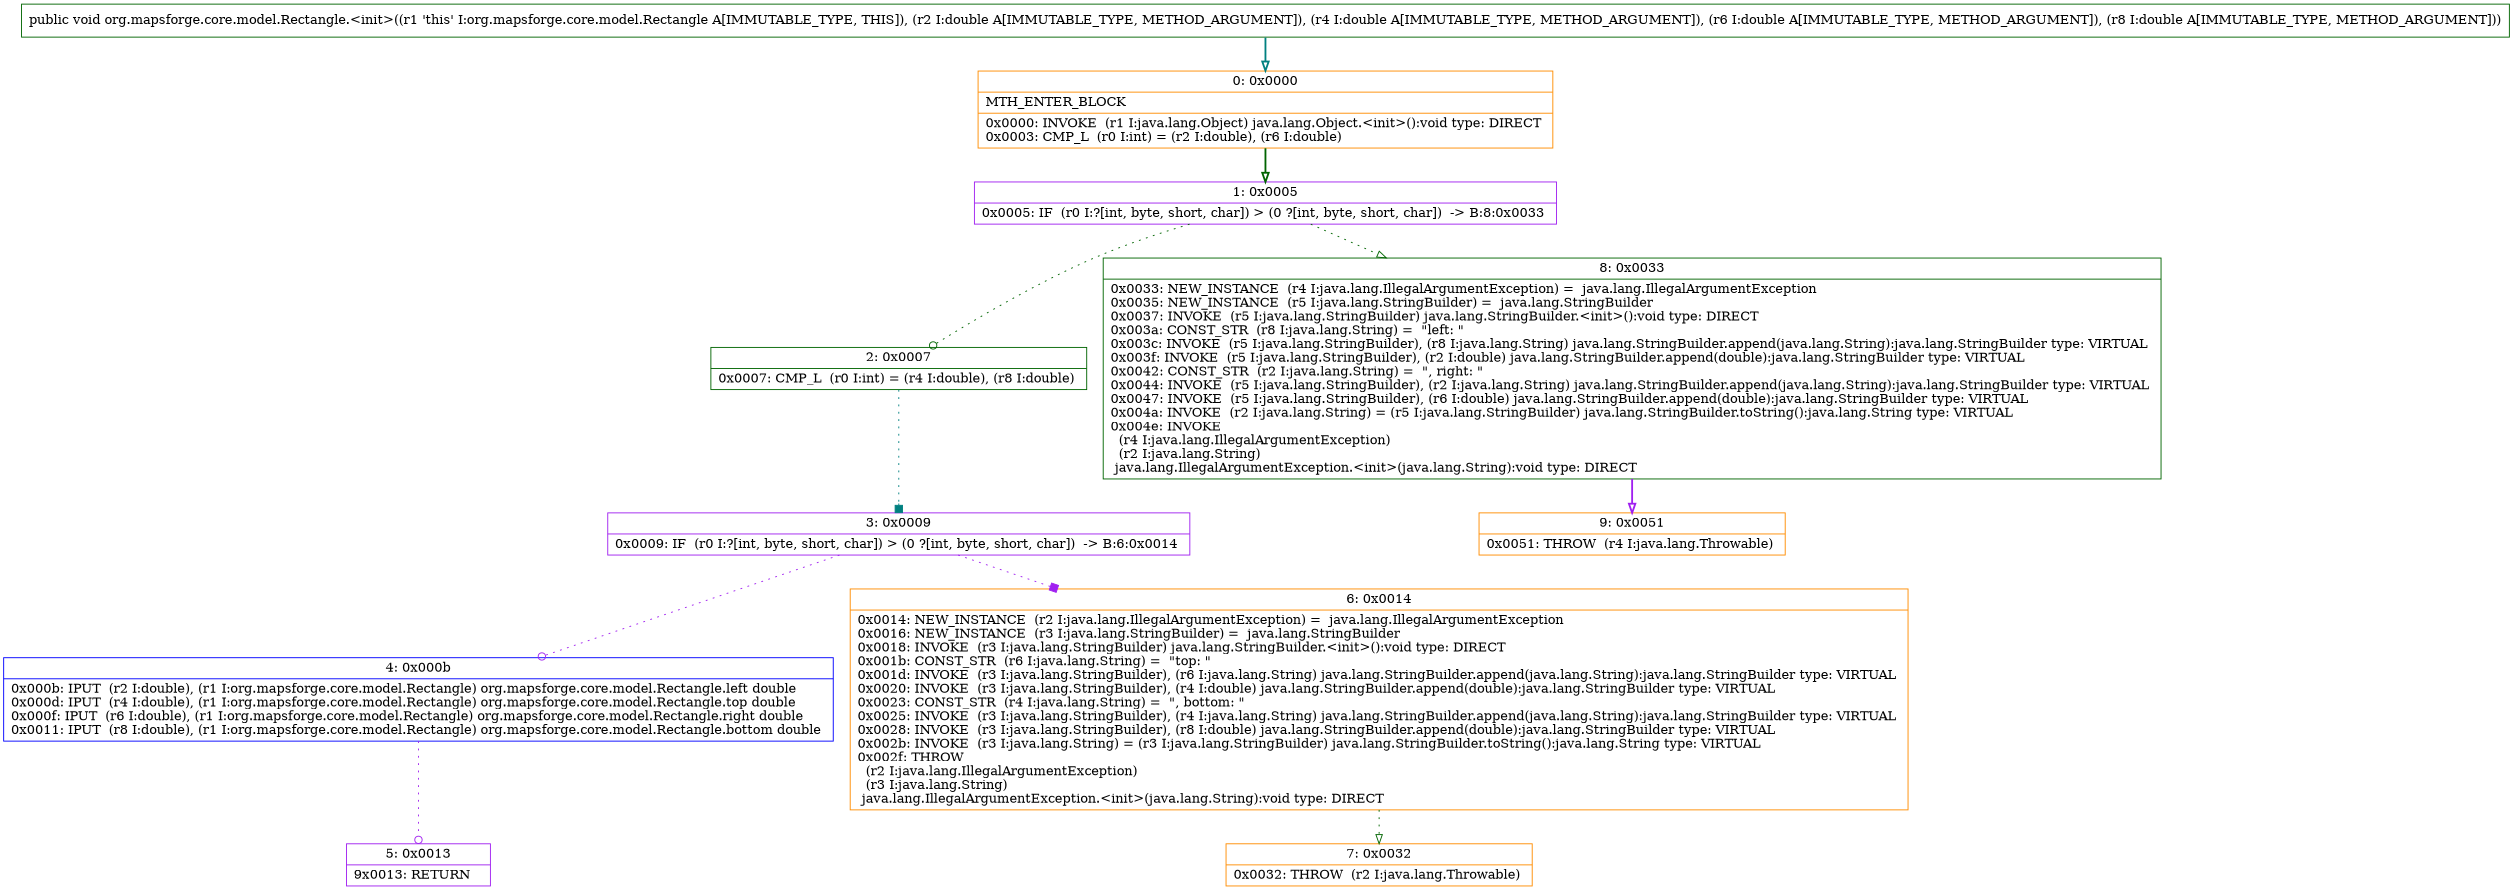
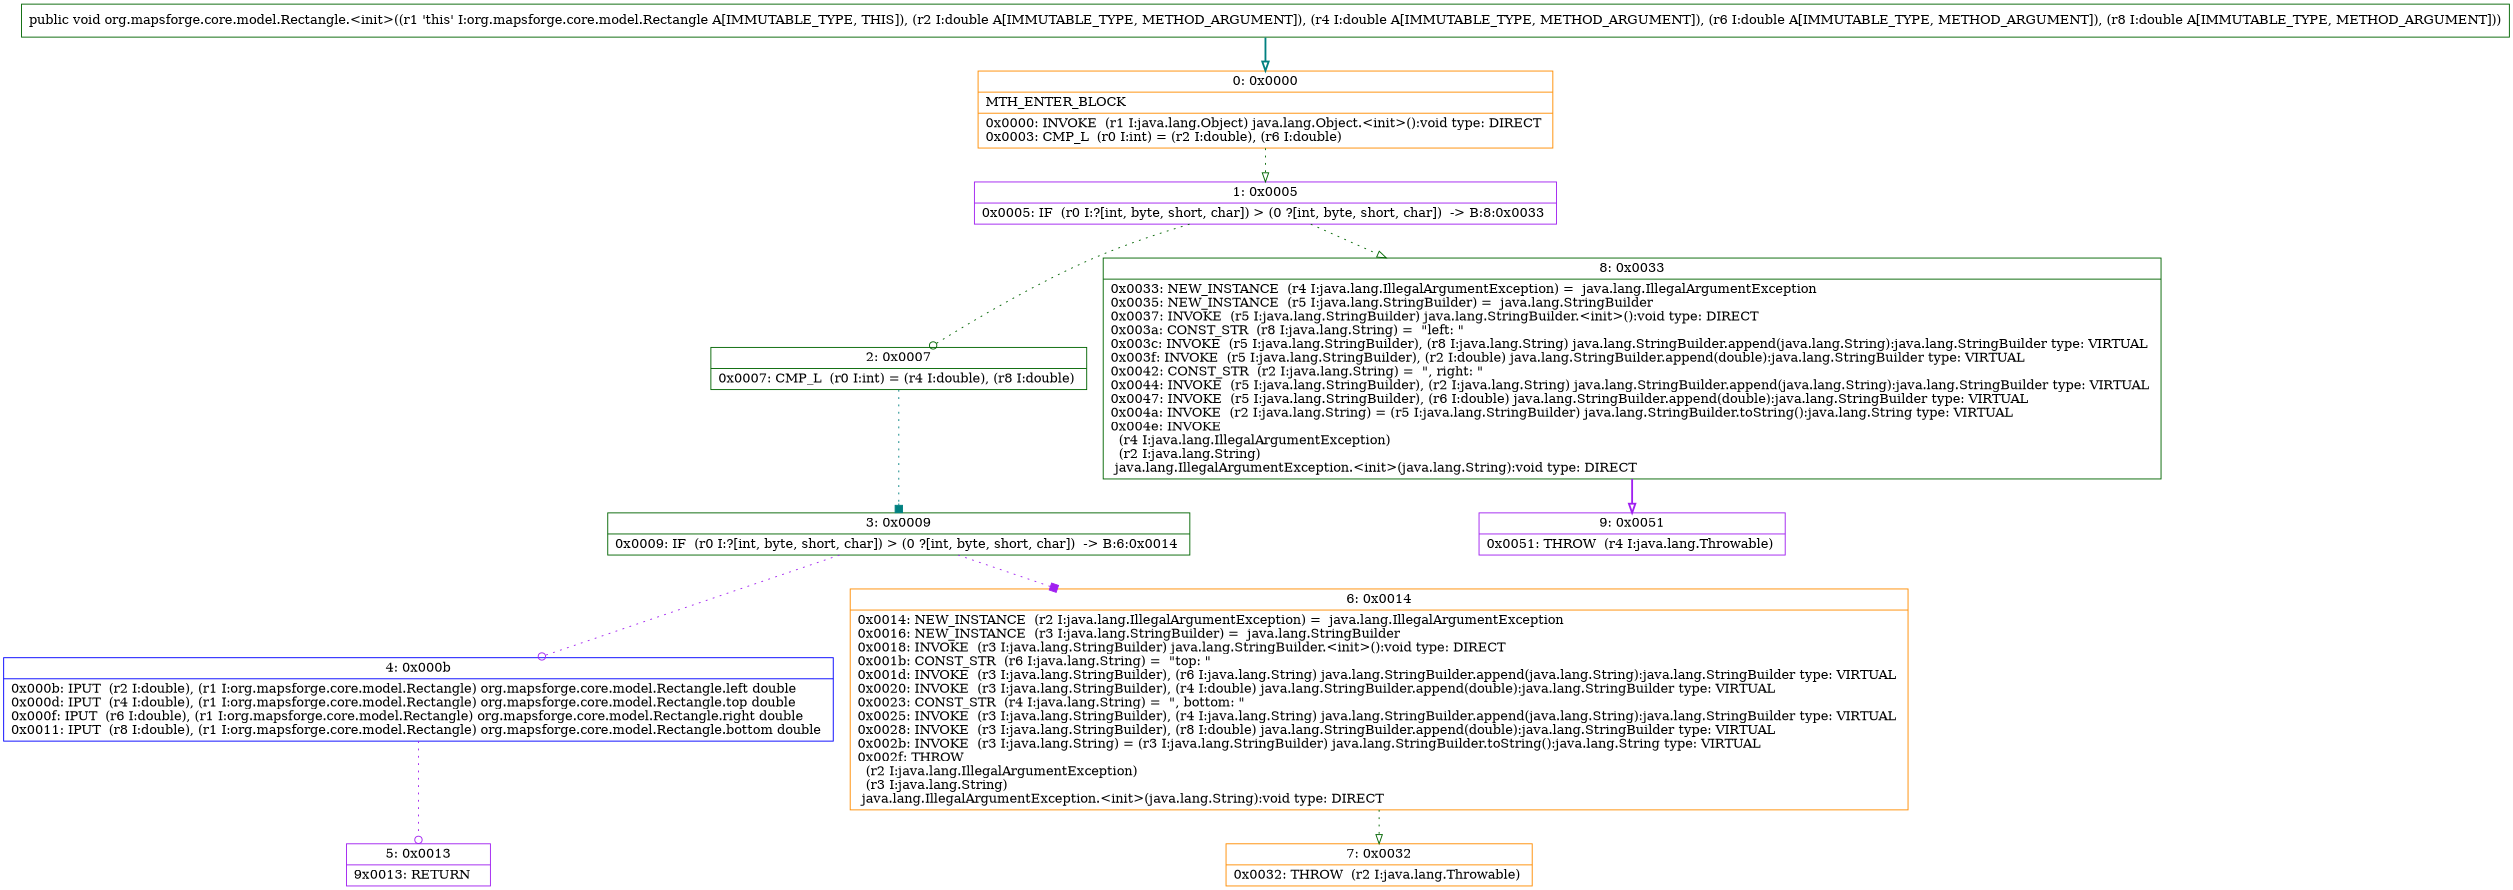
edge "0: 0x0000" -> "1: 0x0005": style bold -> dotted
node "3: 0x0009": color purple -> darkgreen
node "9: 0x0051": color darkorange -> purple
